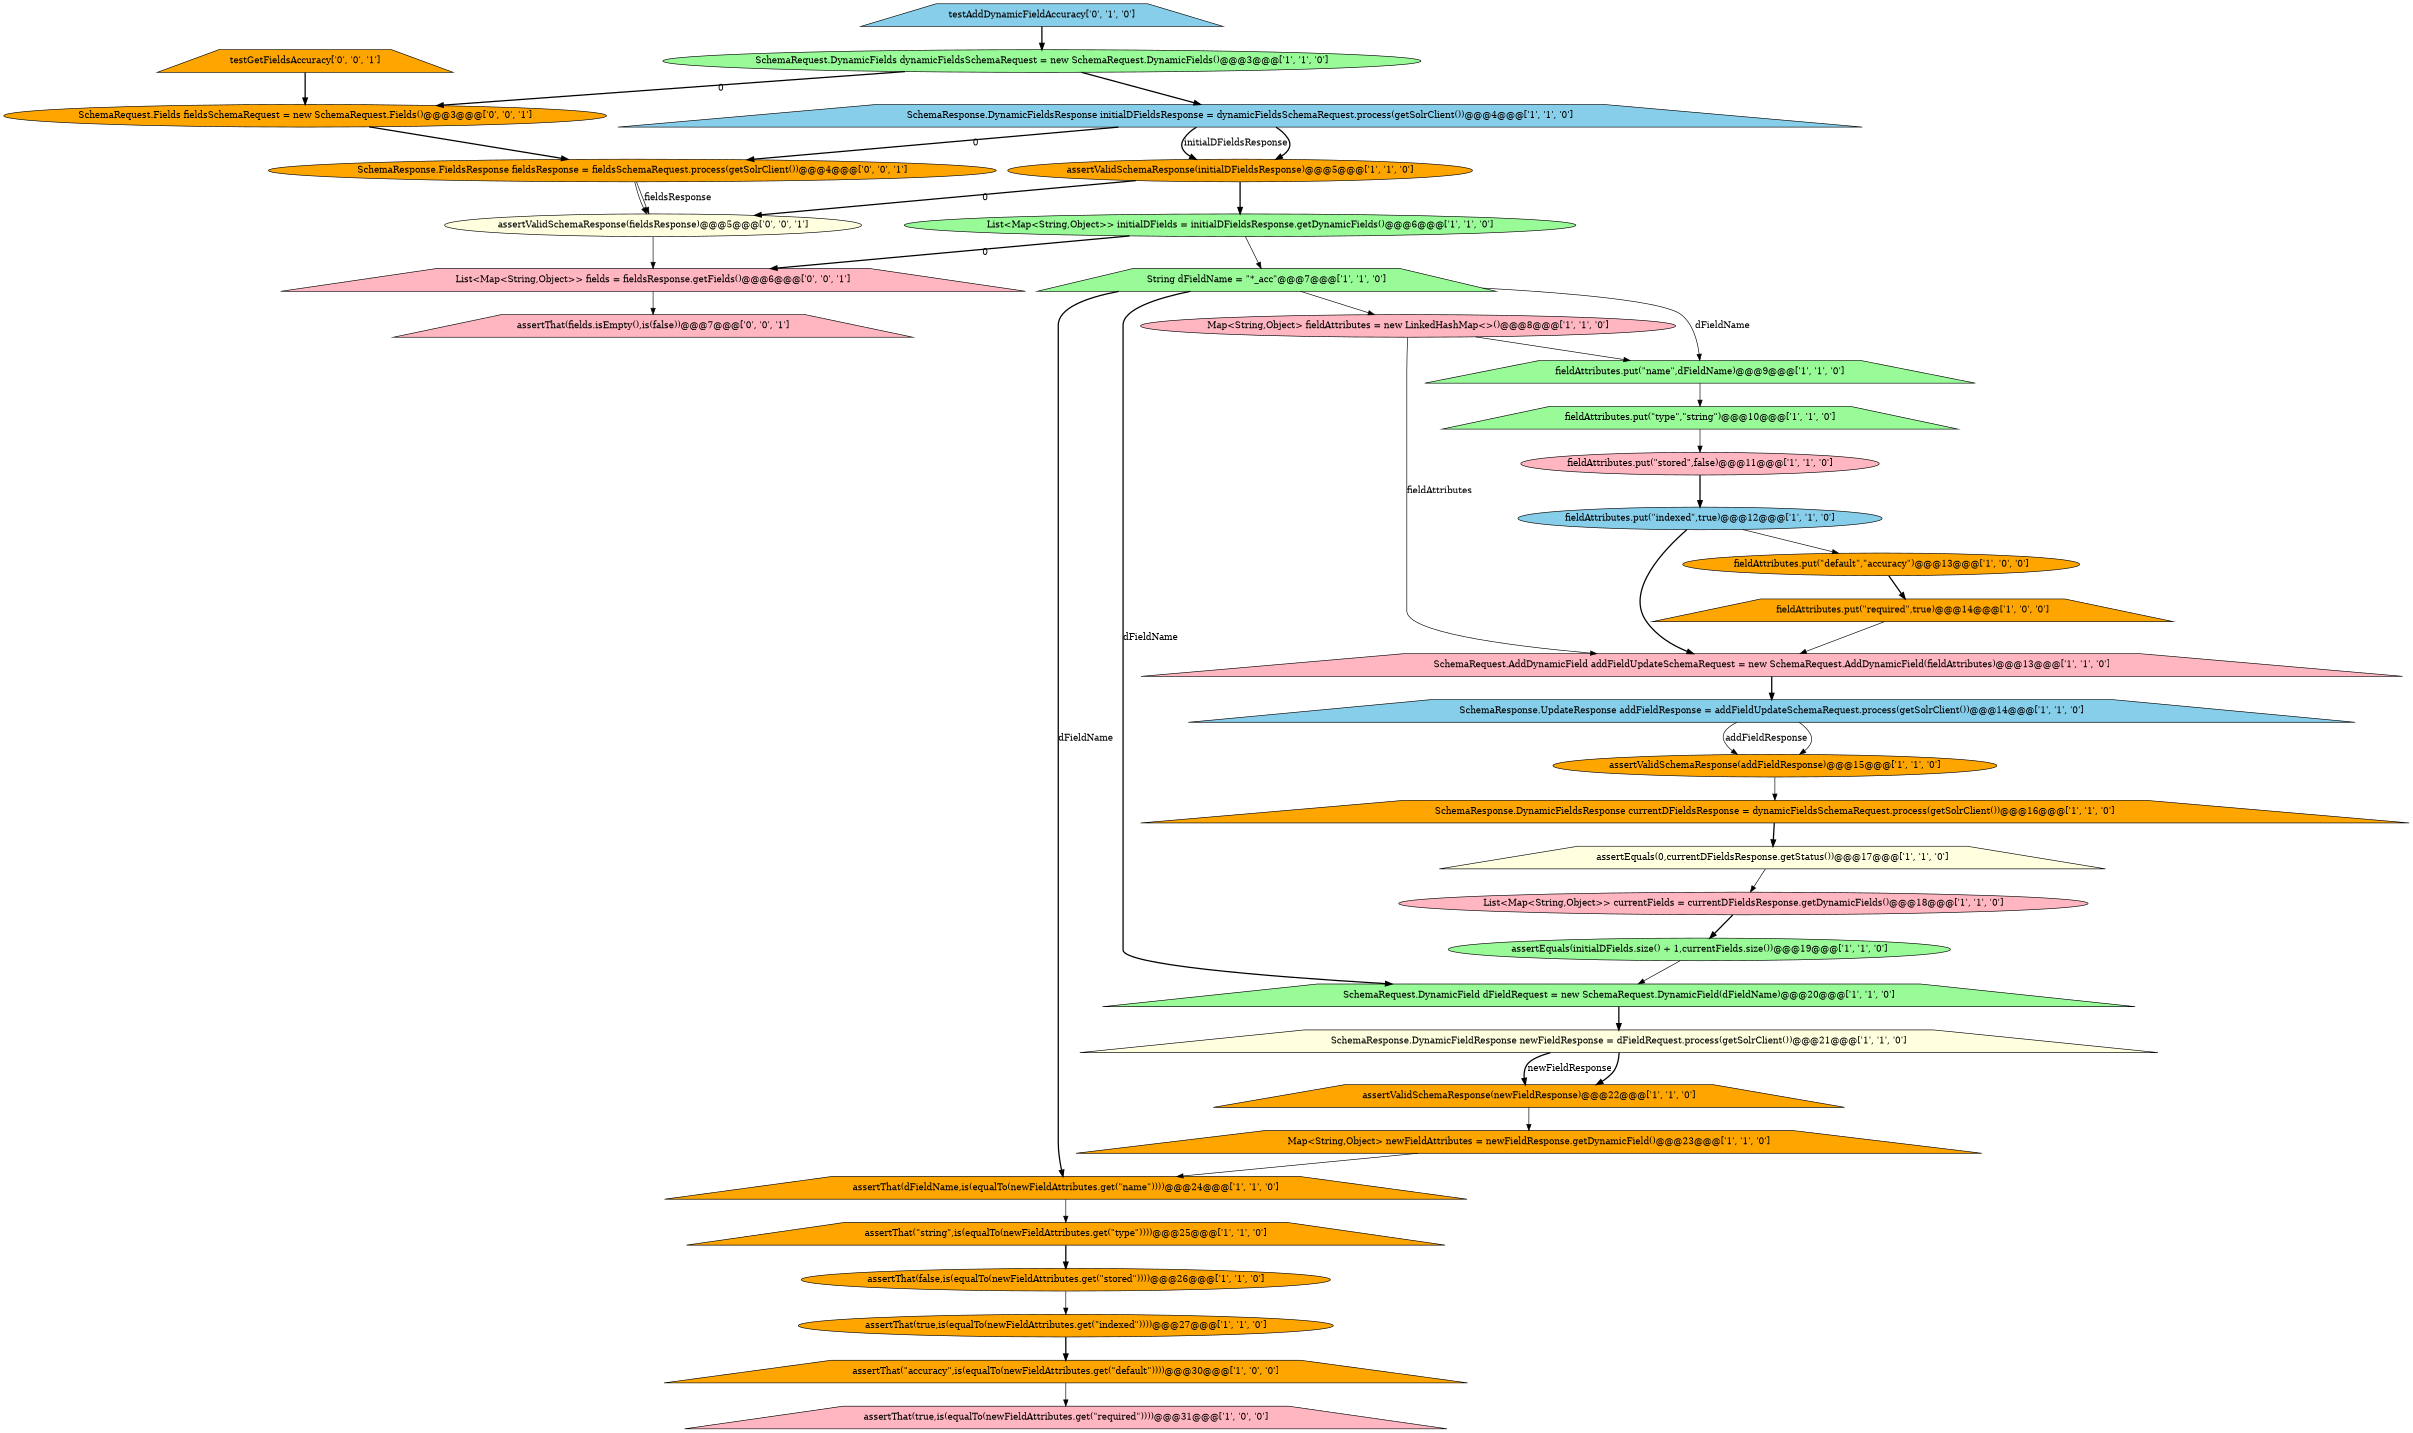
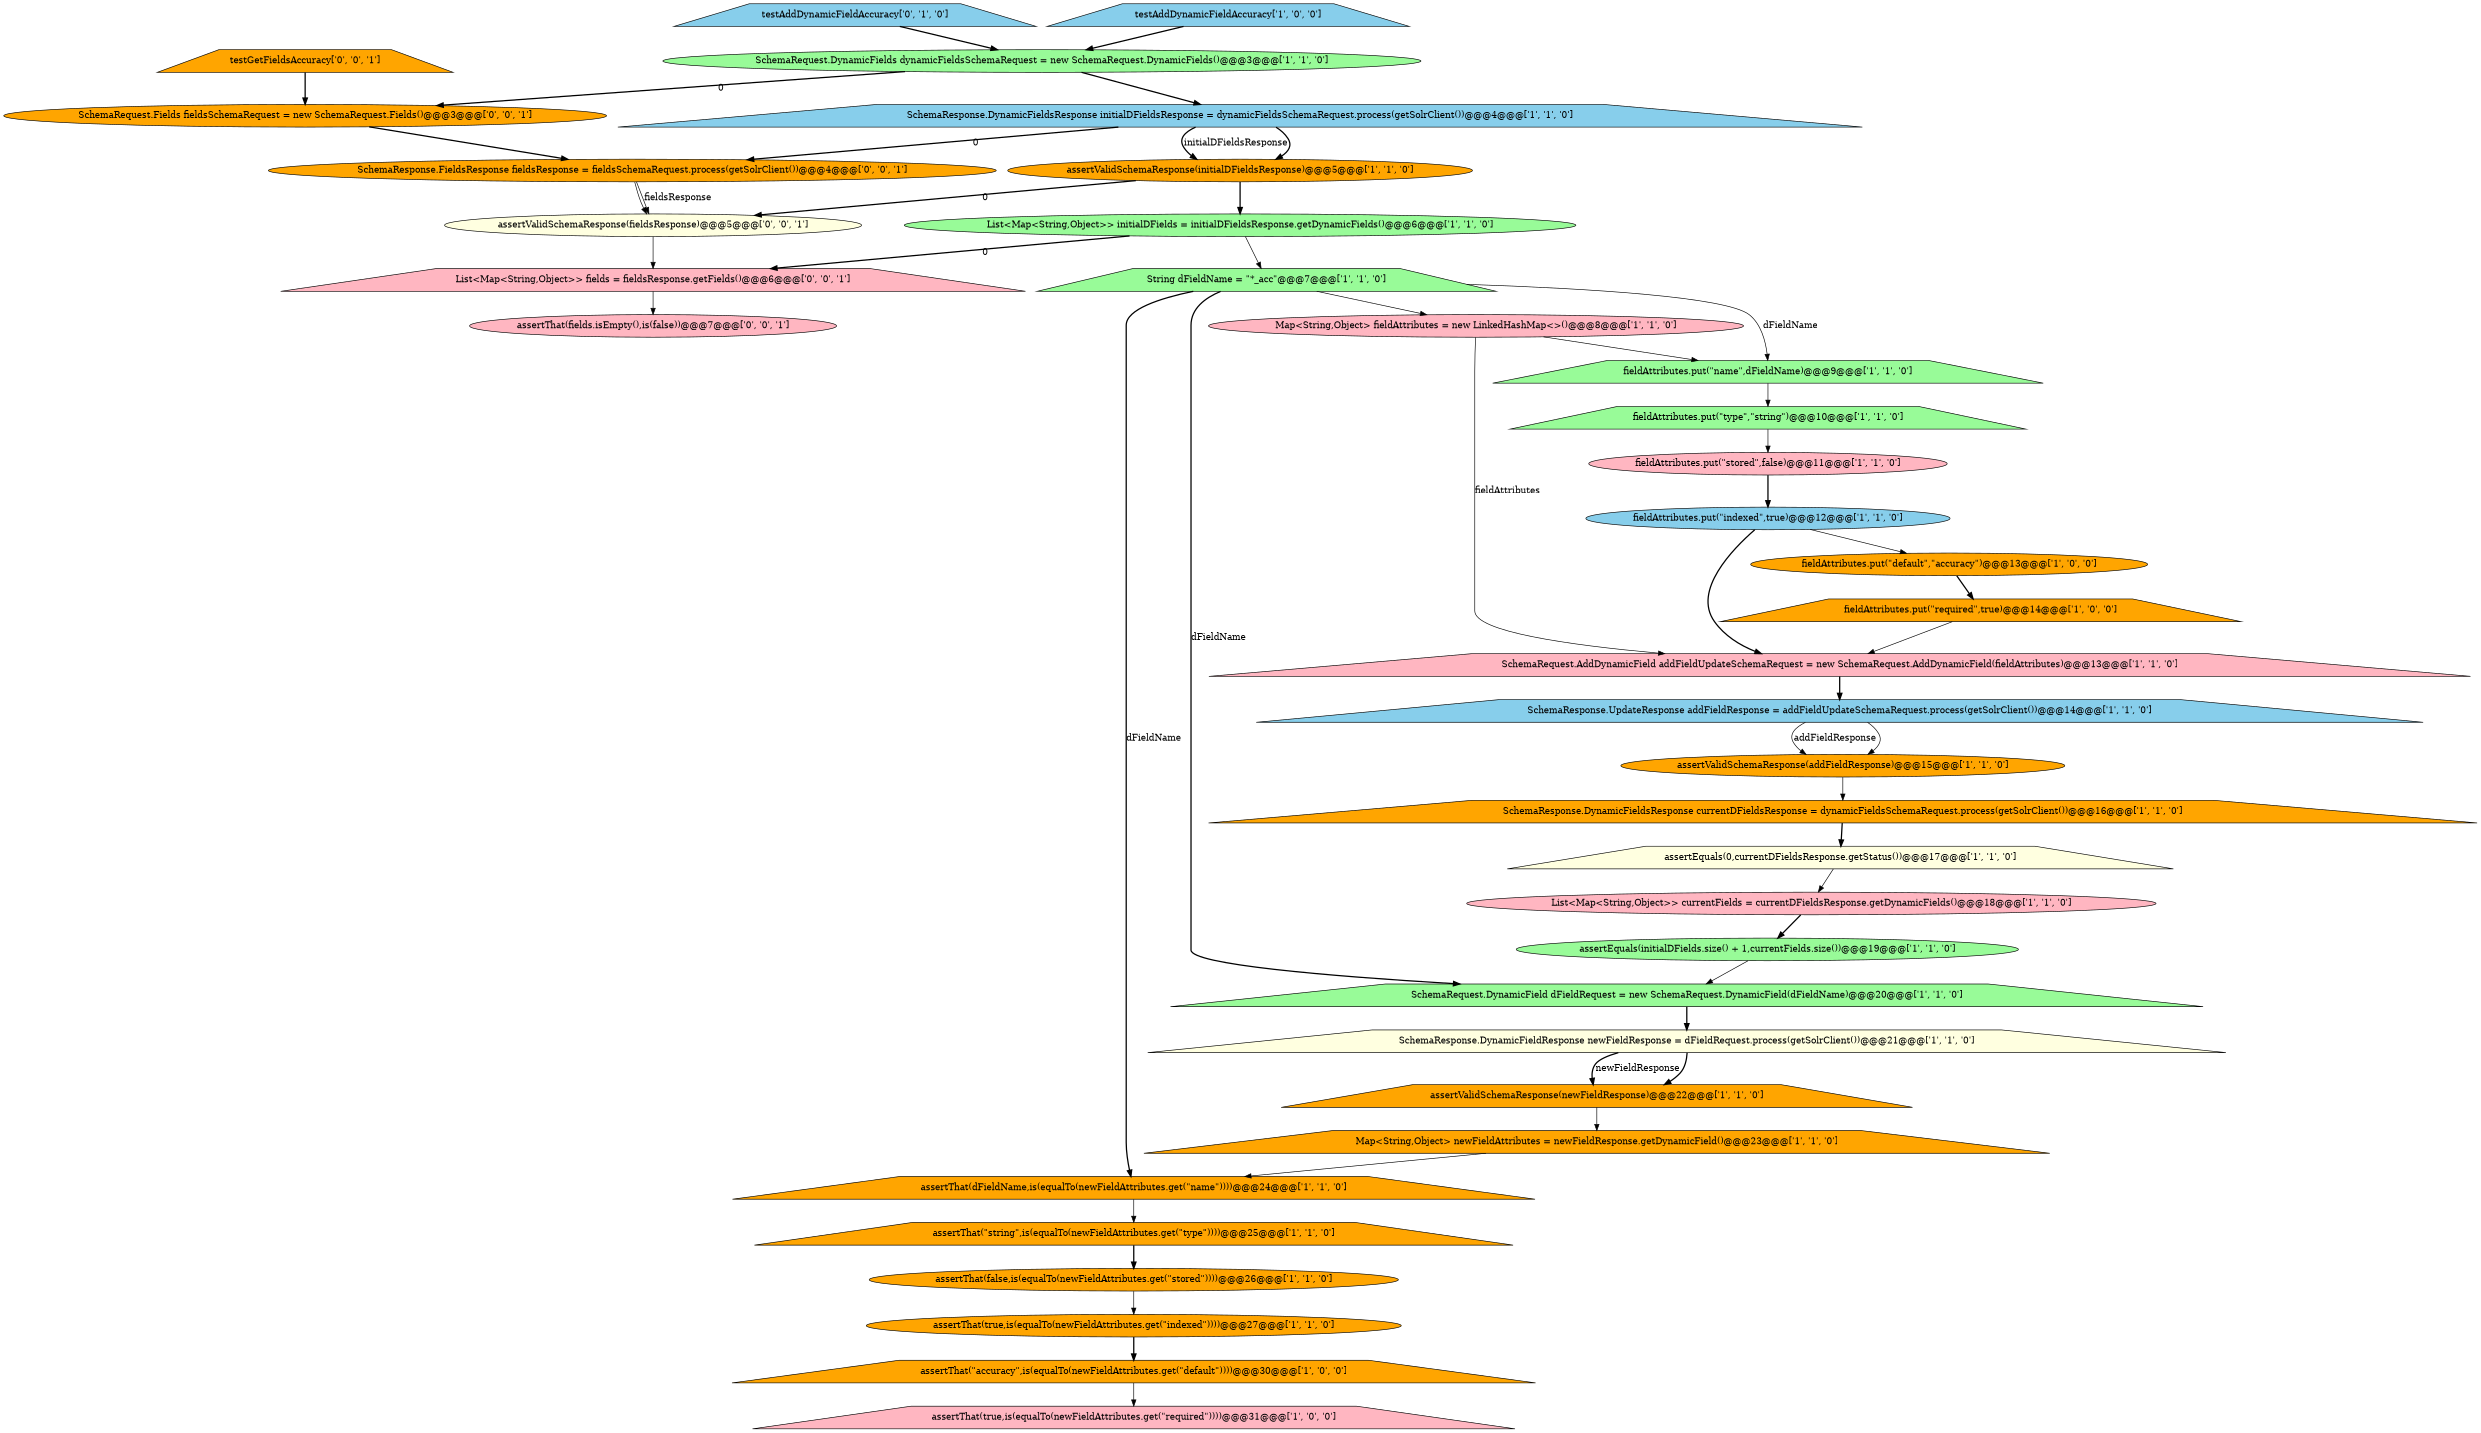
node "testAddDynamicFieldAccuracy['1', '0', '0']": added
node "assertThat(fields.isEmpty(),is(false))@@@7@@@['0', '0', '1']": shape trapezium -> ellipse
